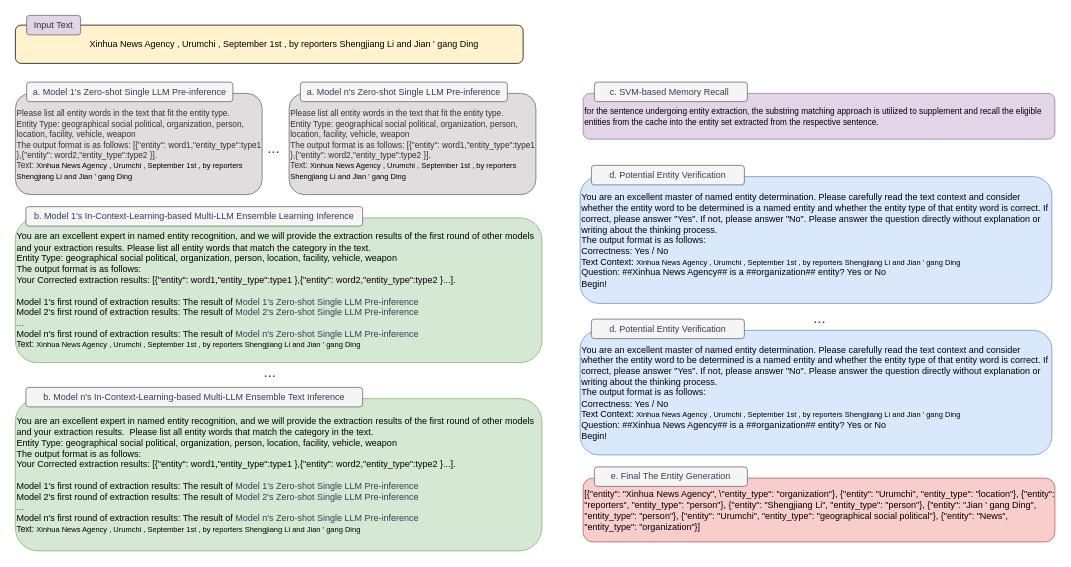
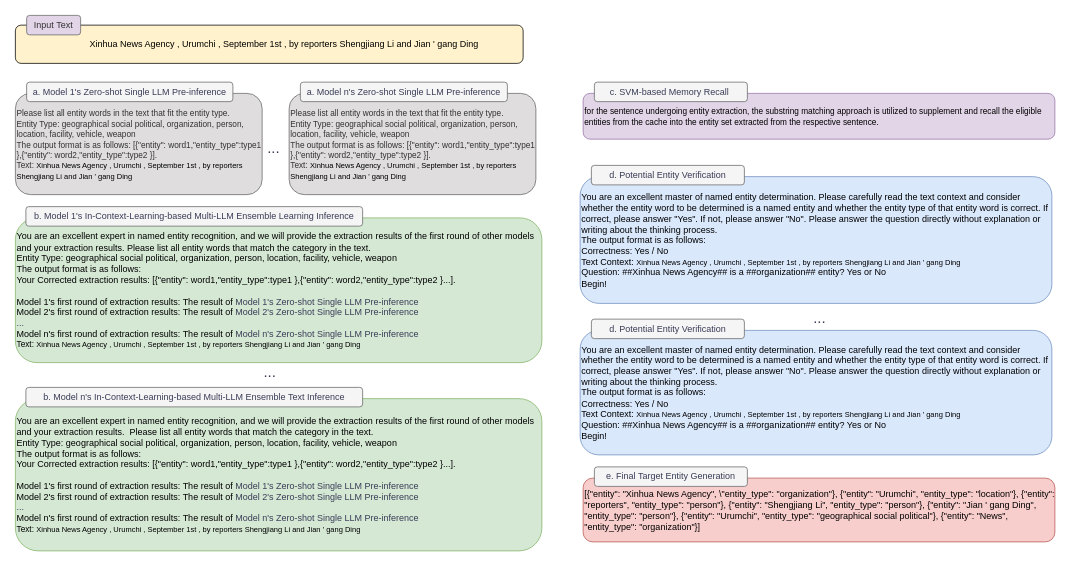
node "e. Final The Entity Generation": label "e. Final The Entity Generation" -> "e. Final Target Entity Generation"
